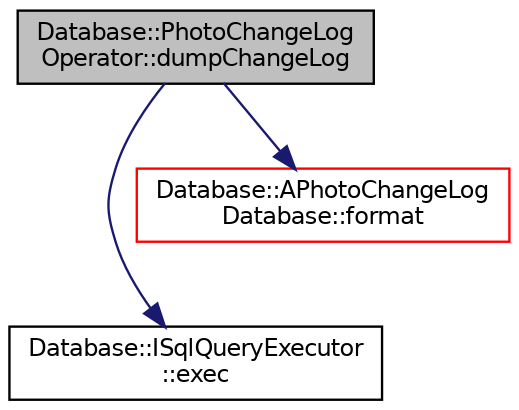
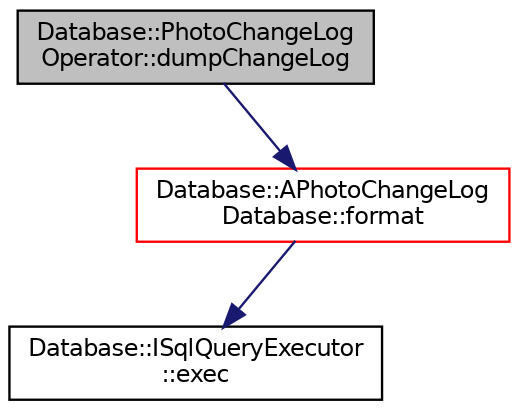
edge "Database::PhotoChangeLog Operator::dumpChangeLog" -> "Database::ISqlQueryExecutor ::exec": now "Database::APhotoChangeLog Database::format" -> "Database::ISqlQueryExecutor ::exec"
